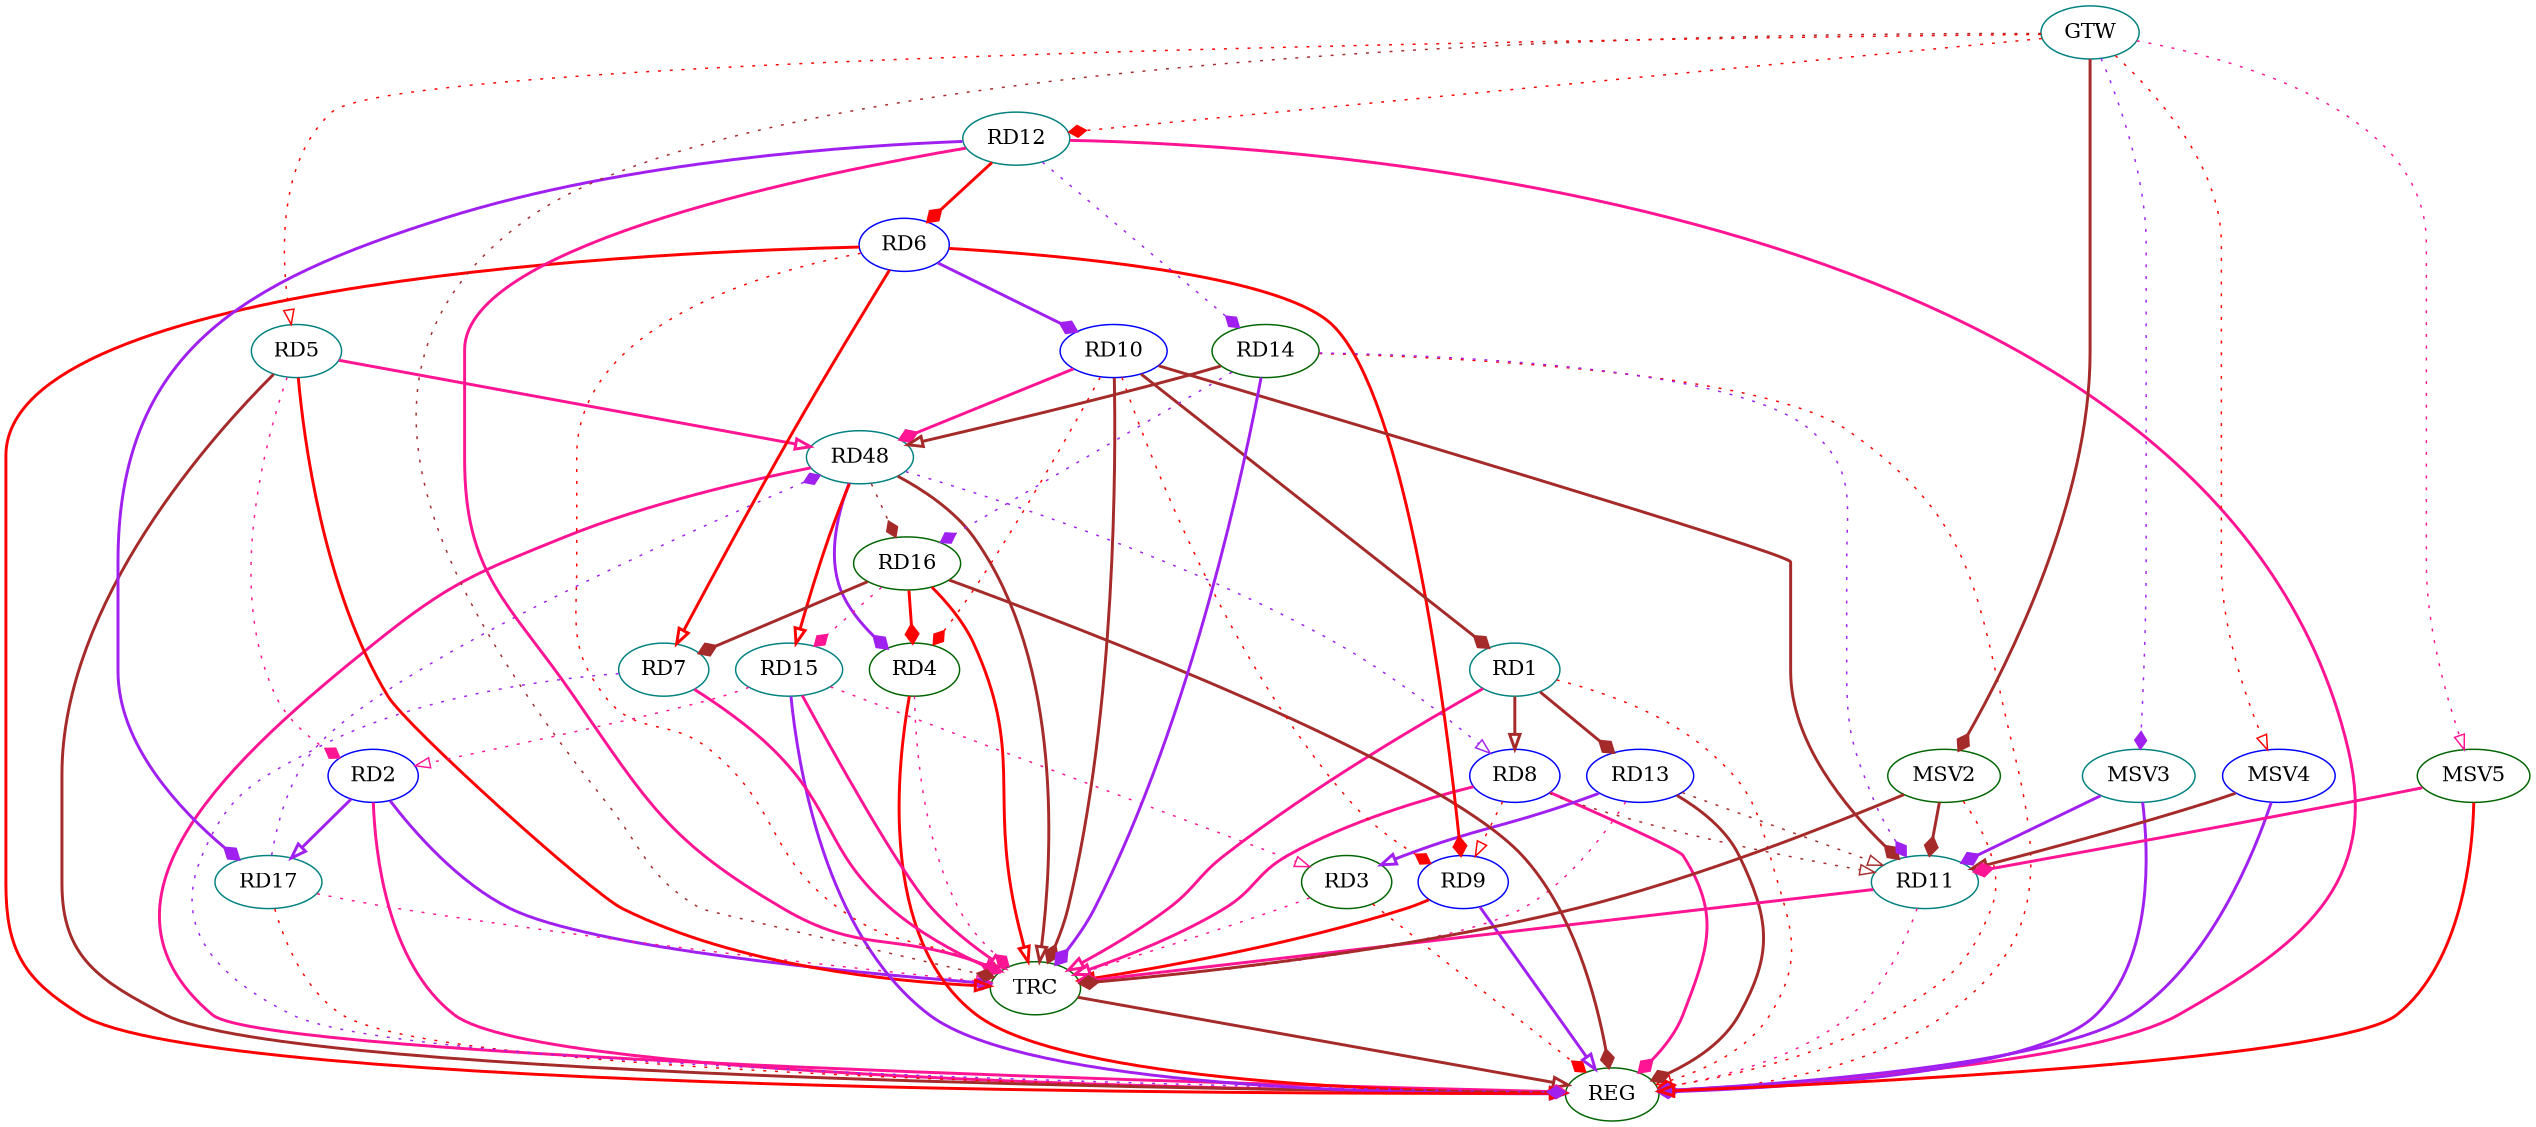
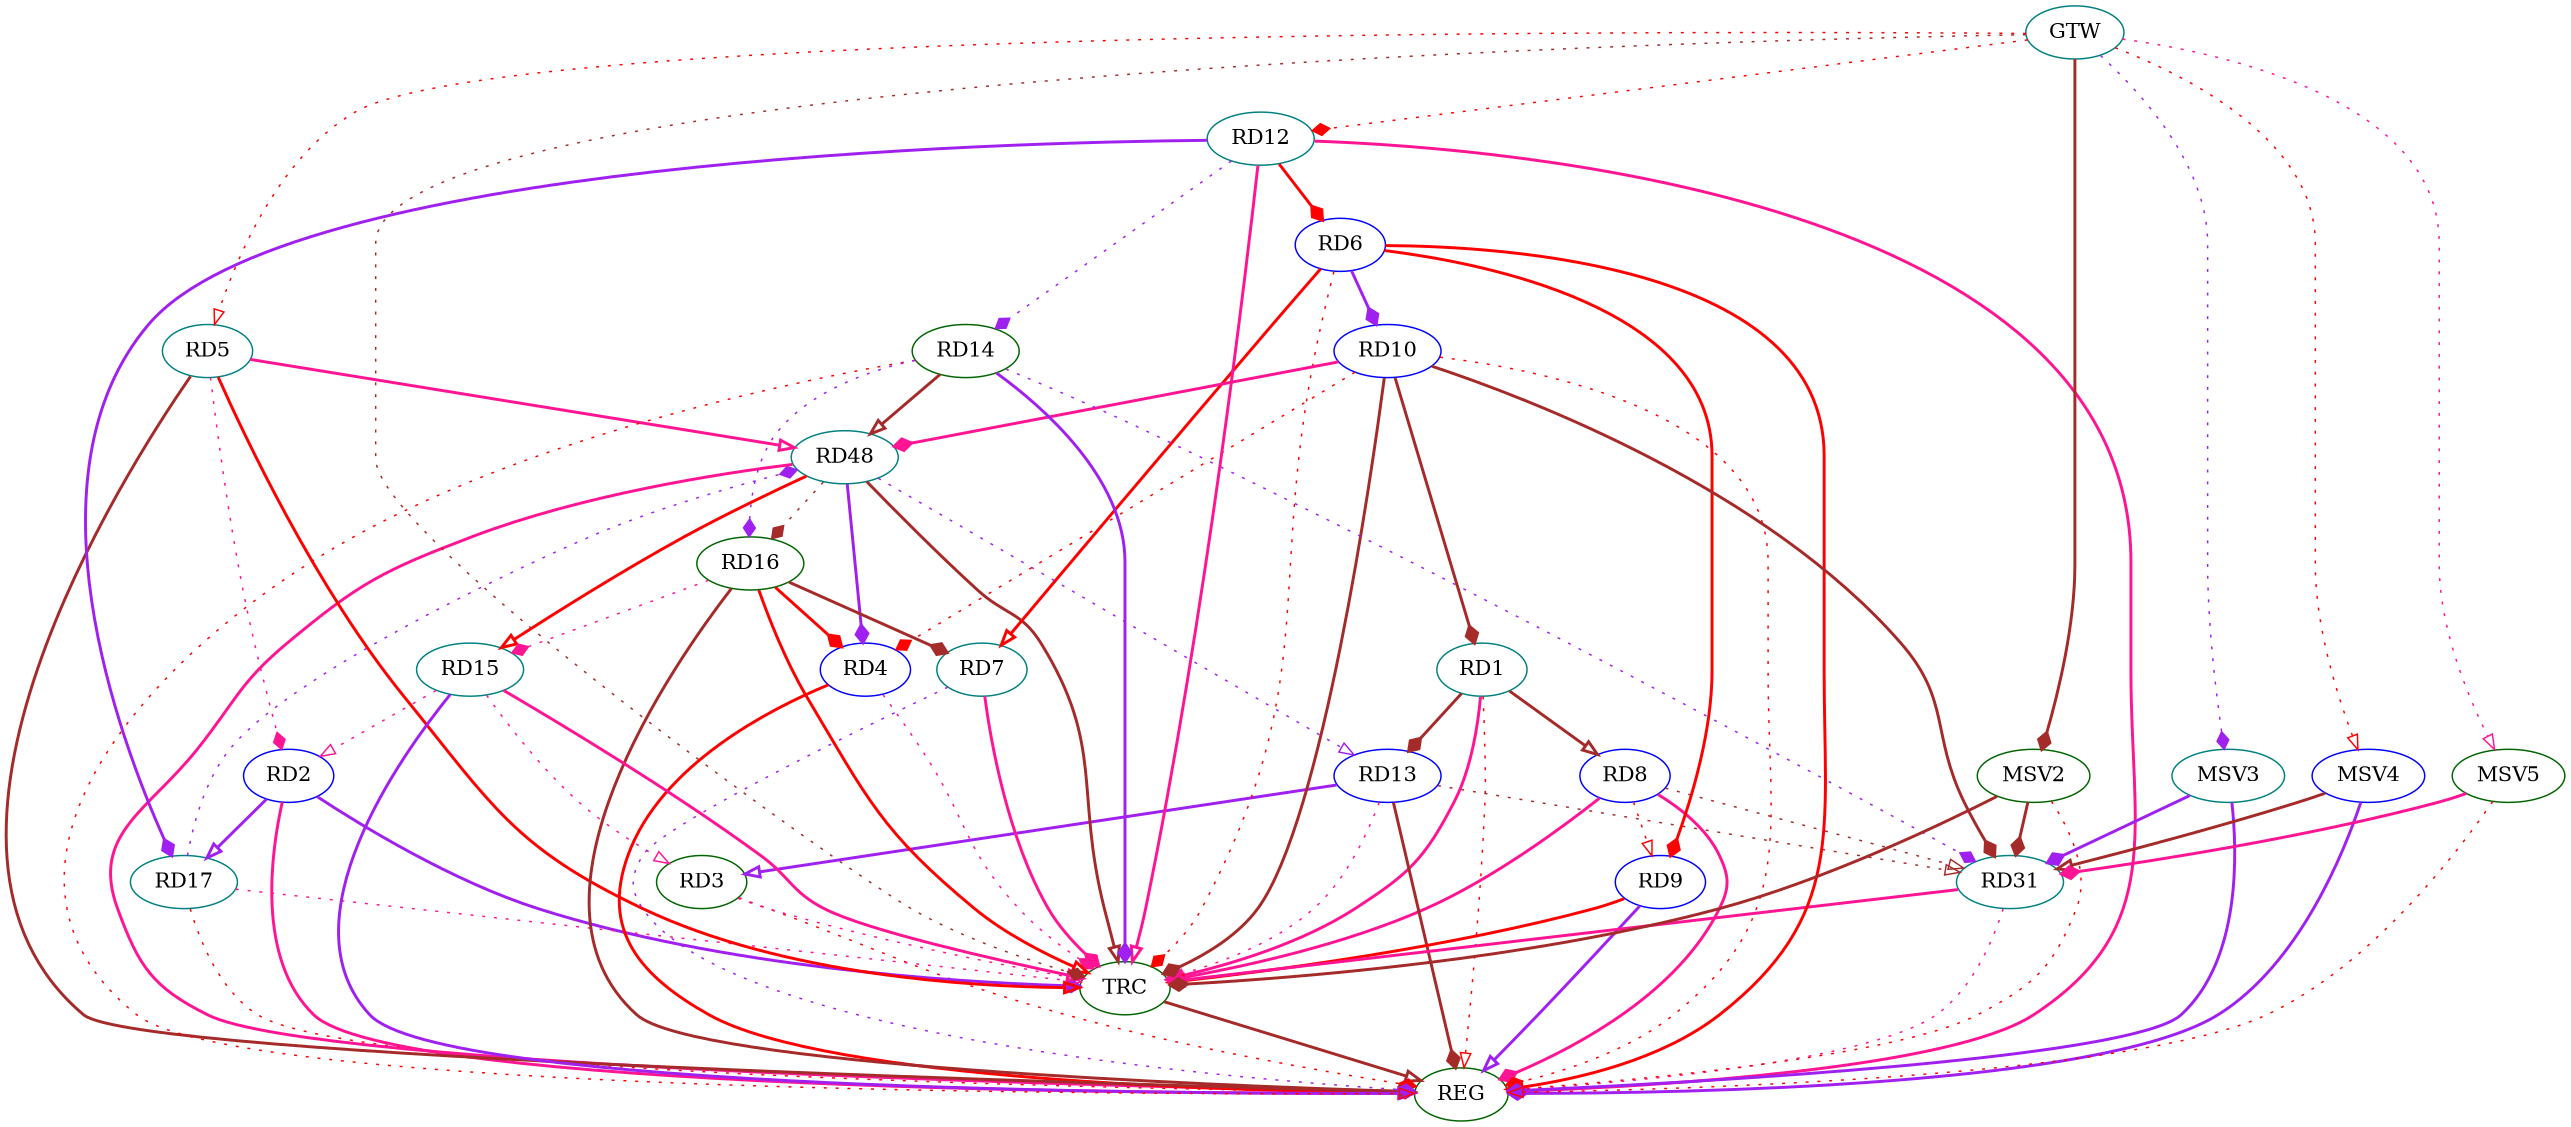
edge "RD48" -> "RD8": now "RD48" -> "RD13"
edge "RD10" -> "RD9": now "RD10" -> "REG"
node "RD4": color darkgreen -> blue
node "RD11": label "RD11" -> "RD31"
edge "MSV5" -> "REG": style bold -> dotted
